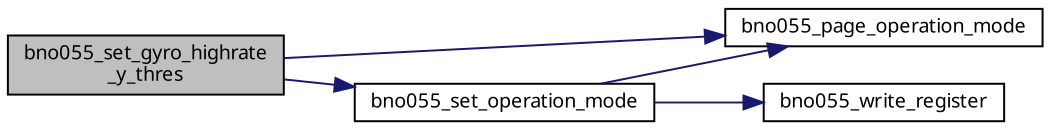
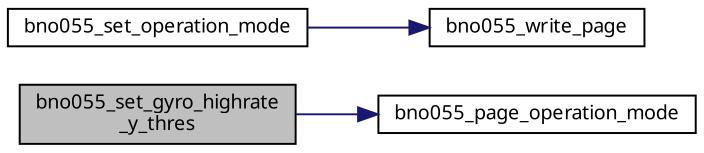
edge "bno055_set_operation_mode" -> "bno055_page_operation_mode": removed
edge "bno055_set_gyro_highrate _y_thres" -> "bno055_set_operation_mode": removed
node "bno055_write_register": label "bno055_write_register" -> "bno055_write_page"
